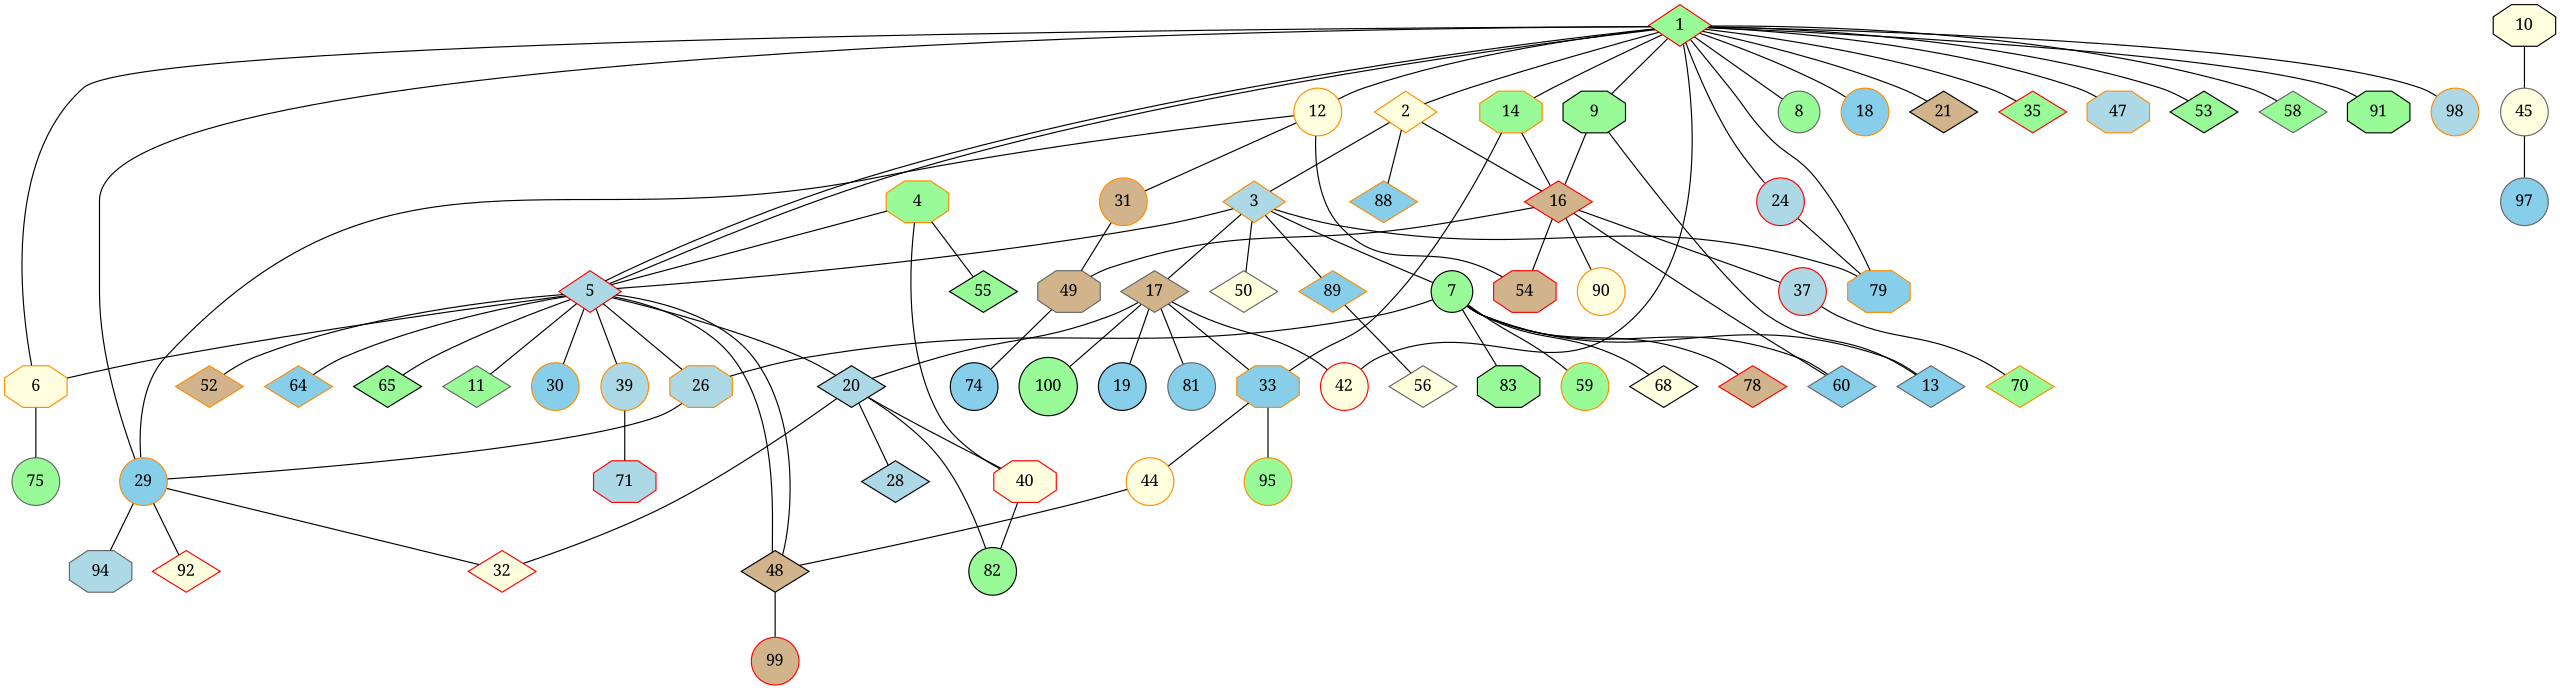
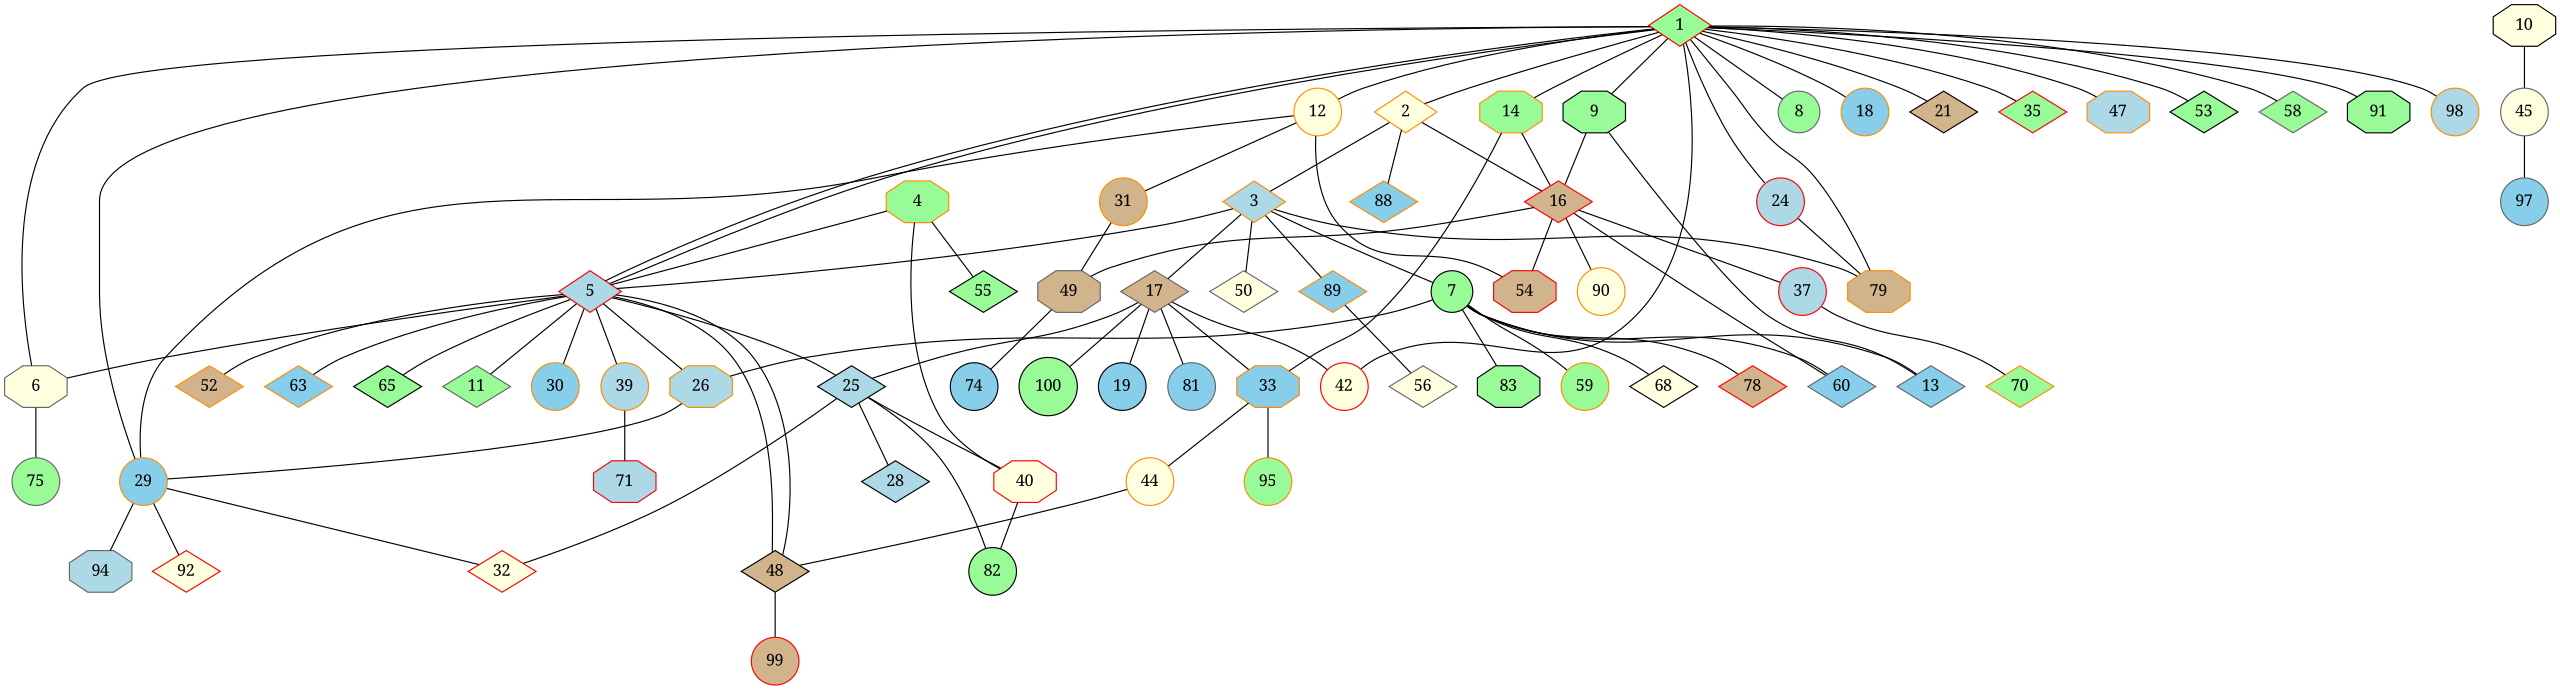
node "79": fillcolor skyblue -> tan
node "6": color darkorange -> gray40
node "64": label "64" -> "63"
node "20": label "20" -> "25"
